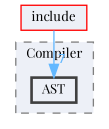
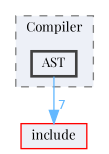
edge "include" -> "AST": reversed
